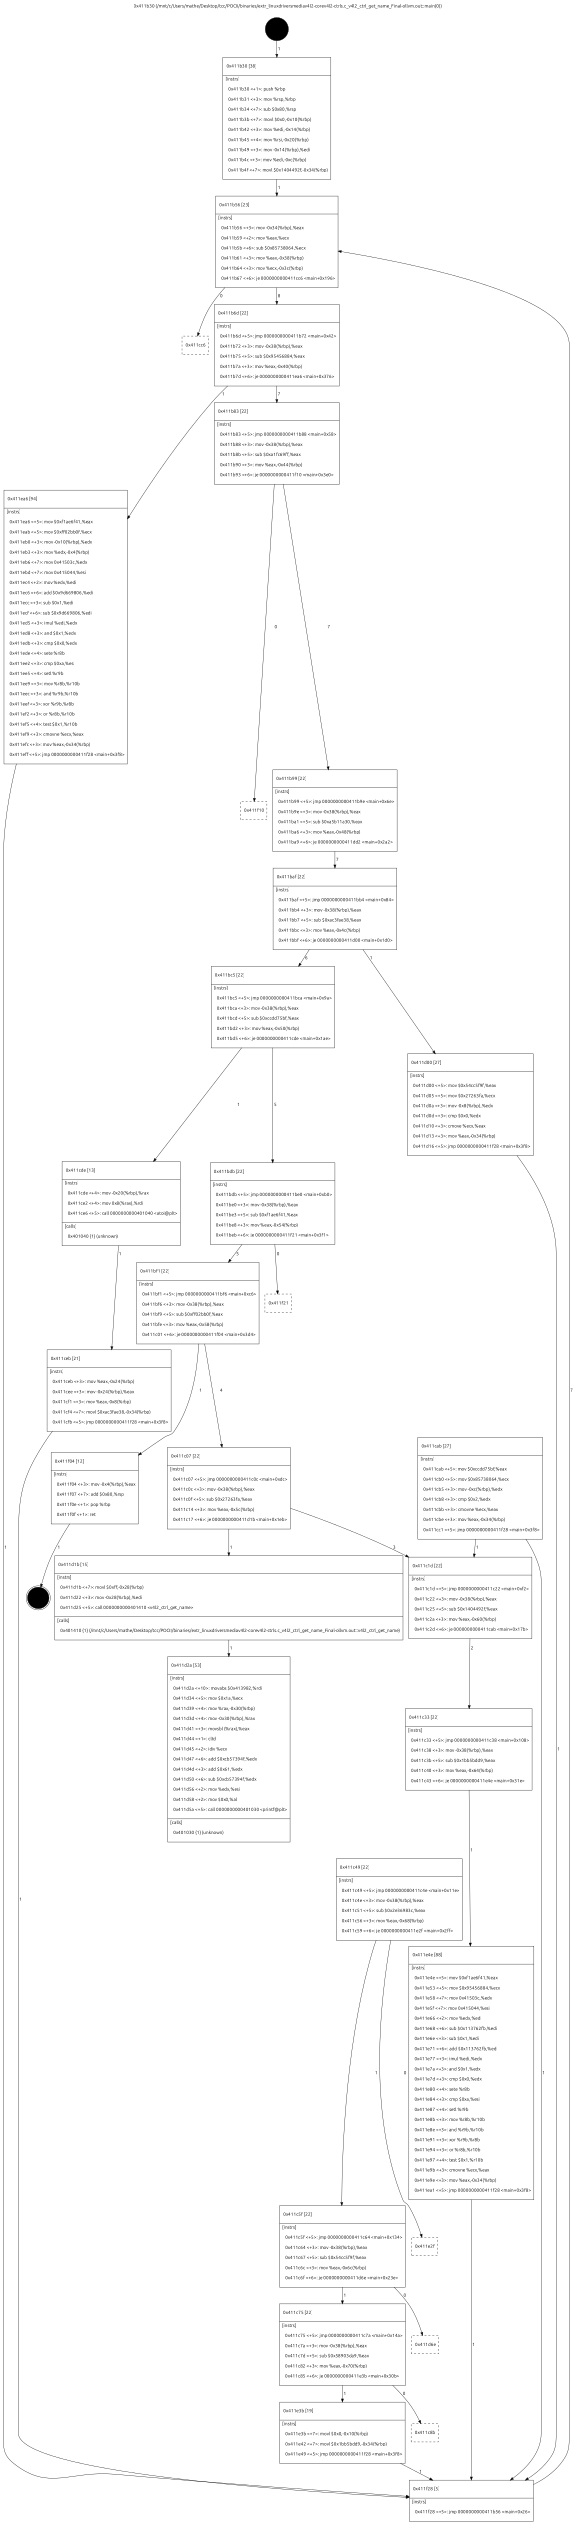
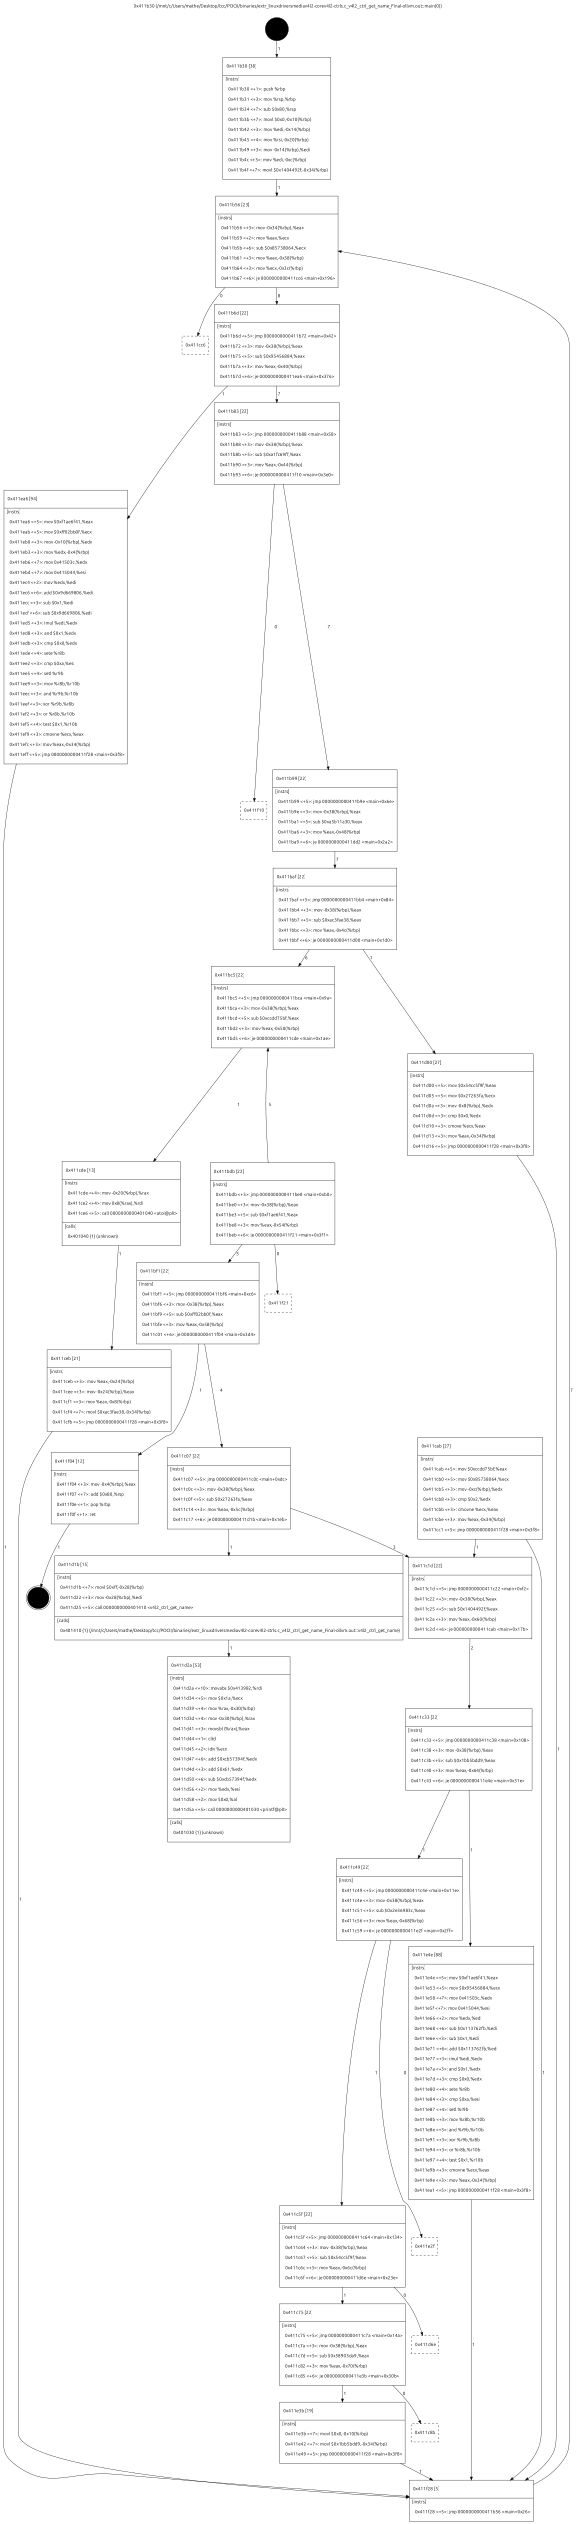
edge "0x411bc5 [22]" -> "0x411bdb [22]": reversed
edge "0x411c33 [22]" -> "0x411c49 [22]": added, label "1"
